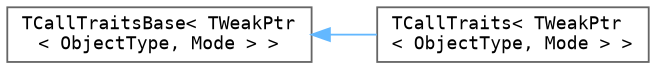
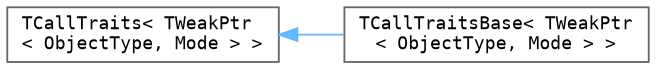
edge "TCallTraits< TWeakPtr < ObjectType, Mode > >" -> "TCallTraitsBase< TWeakPtr < ObjectType, Mode > >": reversed
